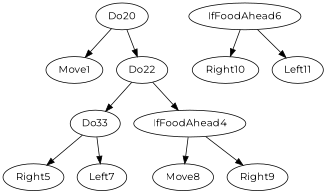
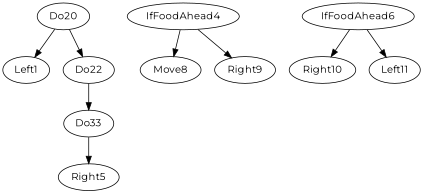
node "Move1": label "Move1" -> "Left1"
edge "Do22" -> "IfFoodAhead4": removed
node "Left7": removed
